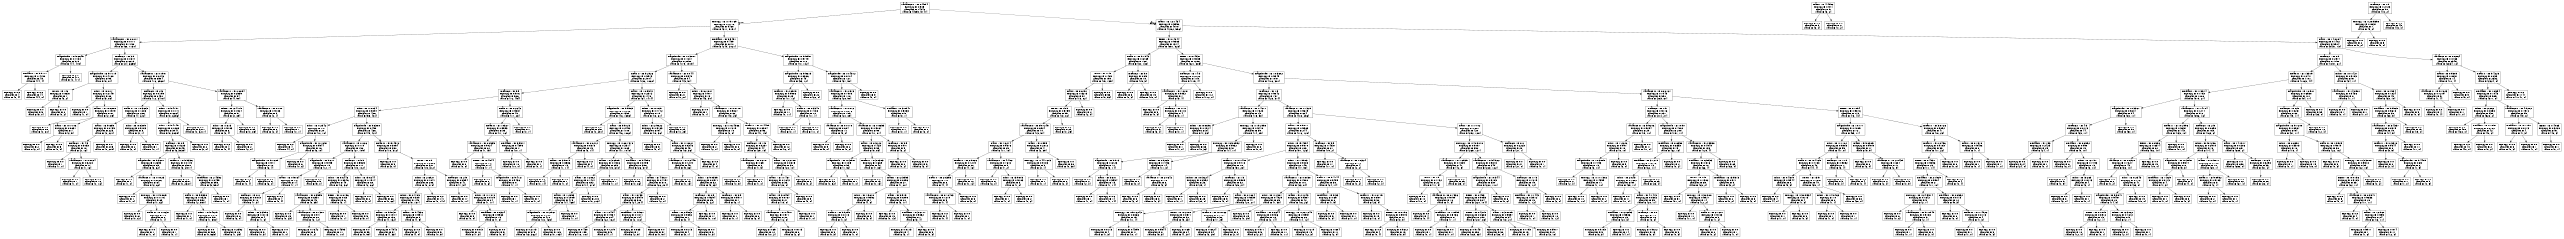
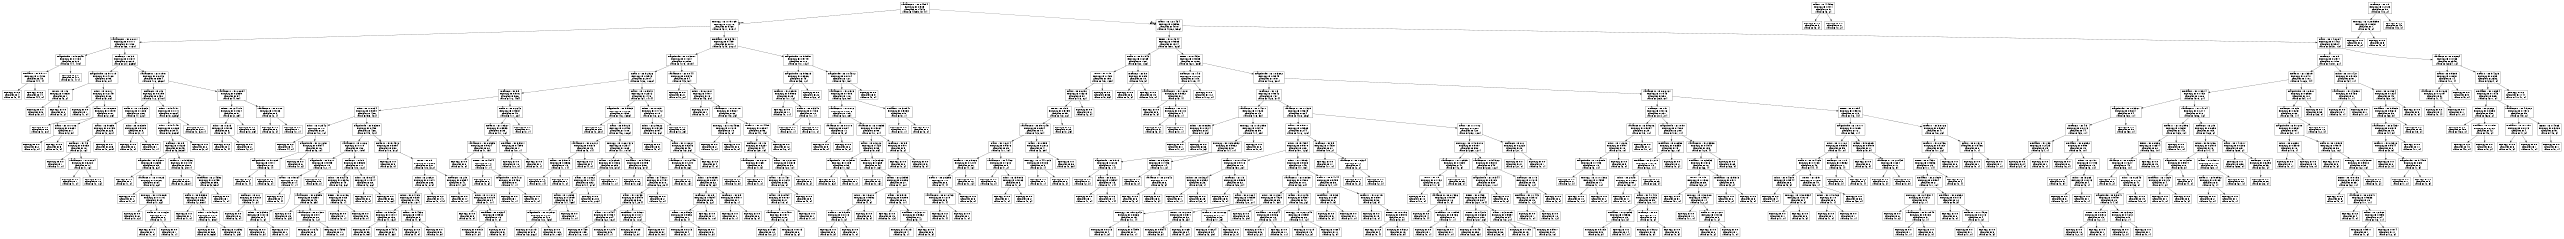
node "maxZ <= 8.1918 entropy = 0.5436 samples = 8 value = [7, 1]": label "maxZ <= 8.1918 entropy = 0.5436 samples = 8 value = [7, 1]" -> "maxZ <= 8.1918 samples = 0.5436 samples = 8 value = [7, 1]"
edge "maxX <= -0.5077 entropy = 0.108 samples = 70 value = [69, 1]" -> "mean Z <= 9.8952 entropy = 0.9183 samples = 3 value = [2, 1]": removed
edge "maxY <= 0.5164 entropy = 1.0 samples = 14 value = [7, 7]" -> "meanCZ <= 8.0 entropy = 0.8813 samples = 10 value = [7, 3]": now "maxY <= 0.5164 entropy = 1.0 samples = 14 value = [7, 7]" -> "minX <= 3.3556 entropy = 0.8113 samples = 4 value = [1, 3]"
